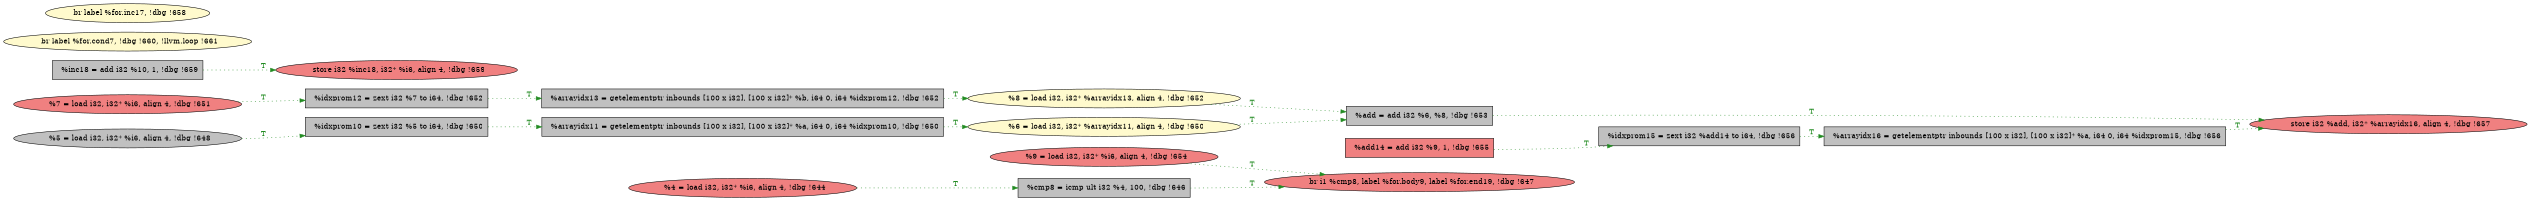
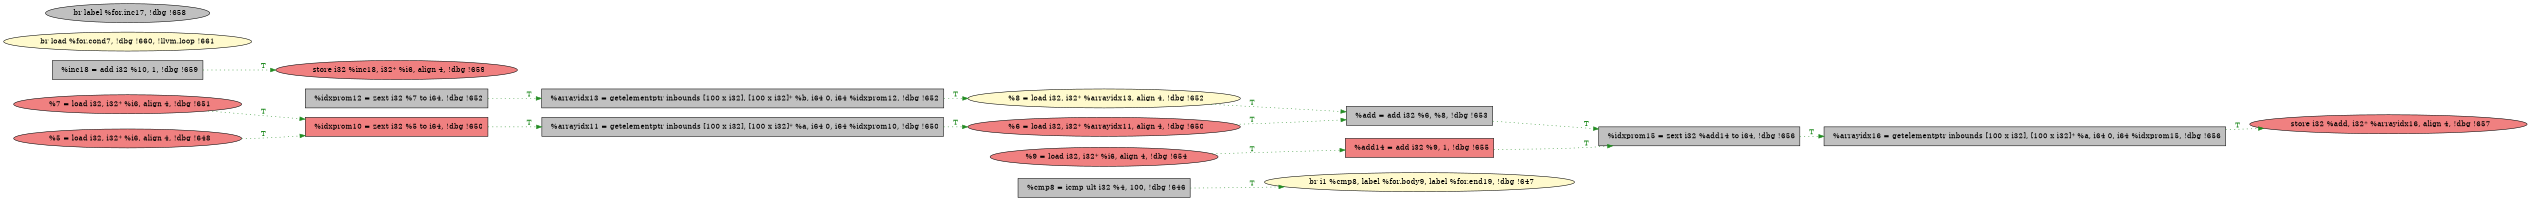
node "br label %for.inc17, !dbg !658": fillcolor lemonchiffon -> grey
node "br label %for.cond7, !dbg !660, !llvm.loop !661": label "br label %for.cond7, !dbg !660, !llvm.loop !661" -> "br load %for.cond7, !dbg !660, !llvm.loop !661"
edge "%7 = load i32, i32* %i6, align 4, !dbg !651" -> "%idxprom12 = zext i32 %7 to i64, !dbg !652": now "%7 = load i32, i32* %i6, align 4, !dbg !651" -> "%idxprom10 = zext i32 %5 to i64, !dbg !650"
edge "%add = add i32 %6, %8, !dbg !653" -> "store i32 %add, i32* %arrayidx16, align 4, !dbg !657": now "%add = add i32 %6, %8, !dbg !653" -> "%idxprom15 = zext i32 %add14 to i64, !dbg !656"
node "%idxprom10 = zext i32 %5 to i64, !dbg !650": fillcolor grey -> lightcoral
node "%6 = load i32, i32* %arrayidx11, align 4, !dbg !650": fillcolor lemonchiffon -> lightcoral
node "%5 = load i32, i32* %i6, align 4, !dbg !648": fillcolor grey -> lightcoral
edge "%9 = load i32, i32* %i6, align 4, !dbg !654" -> "br i1 %cmp8, label %for.body9, label %for.end19, !dbg !647": now "%9 = load i32, i32* %i6, align 4, !dbg !654" -> "%add14 = add i32 %9, 1, !dbg !655"
node "br i1 %cmp8, label %for.body9, label %for.end19, !dbg !647": fillcolor lightcoral -> lemonchiffon
node "%4 = load i32, i32* %i6, align 4, !dbg !644": removed
